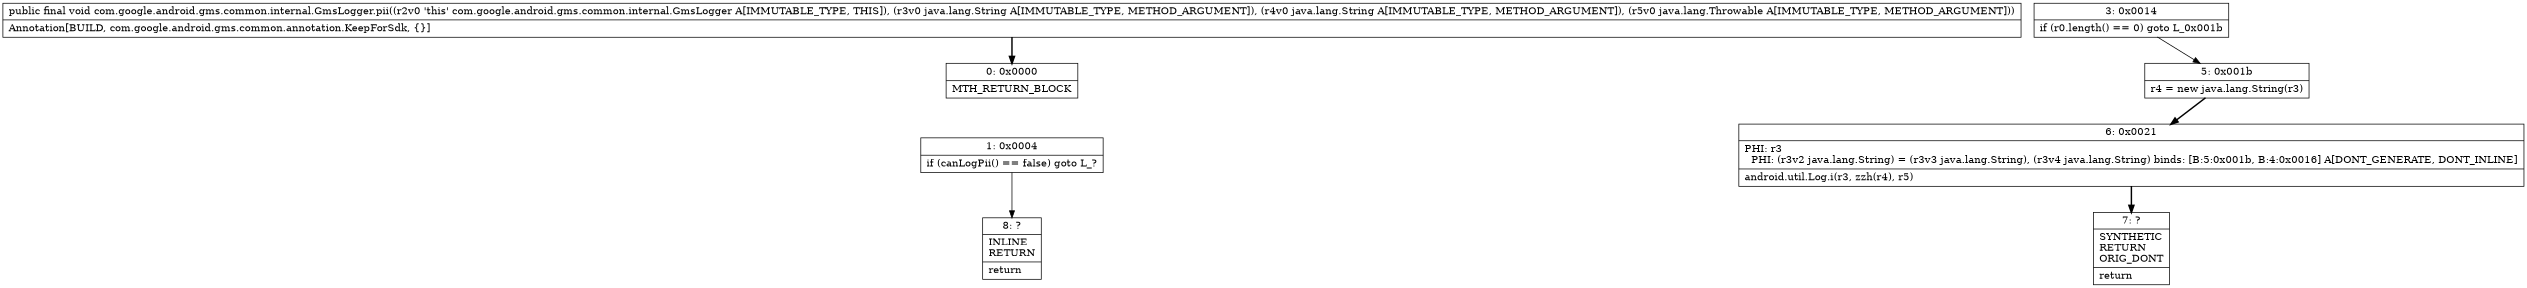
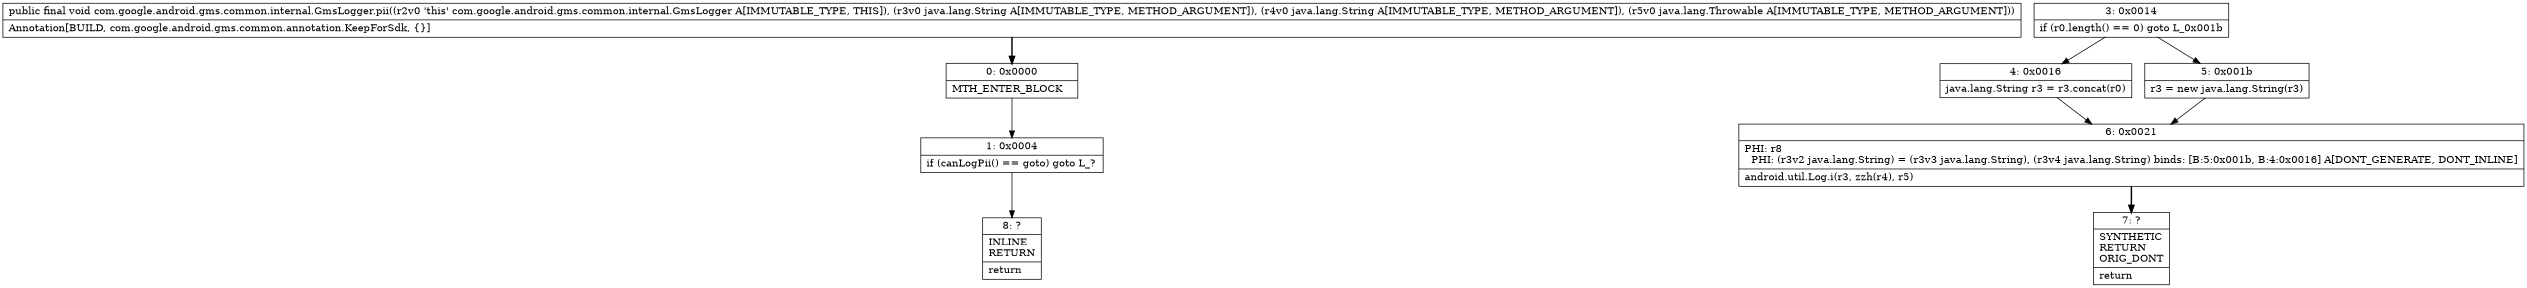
node "4: 0x0016": added
node "0: 0x0000": text "MTH_RETURN_BLOCK" -> "MTH_ENTER_BLOCK"
node "5: 0x001b": text "r4 = new java.lang.String(r3)" -> "r3 = new java.lang.String(r3)"
edge "5: 0x001b" -> "6: 0x0021": style bold -> solid
edge "0: 0x0000" -> "1: 0x0004": added
node "6: 0x0021": text "PHI: r3" -> "PHI: r8"
node "1: 0x0004": text "if (canLogPii() == false) goto L_?" -> "if (canLogPii() == goto) goto L_?"
